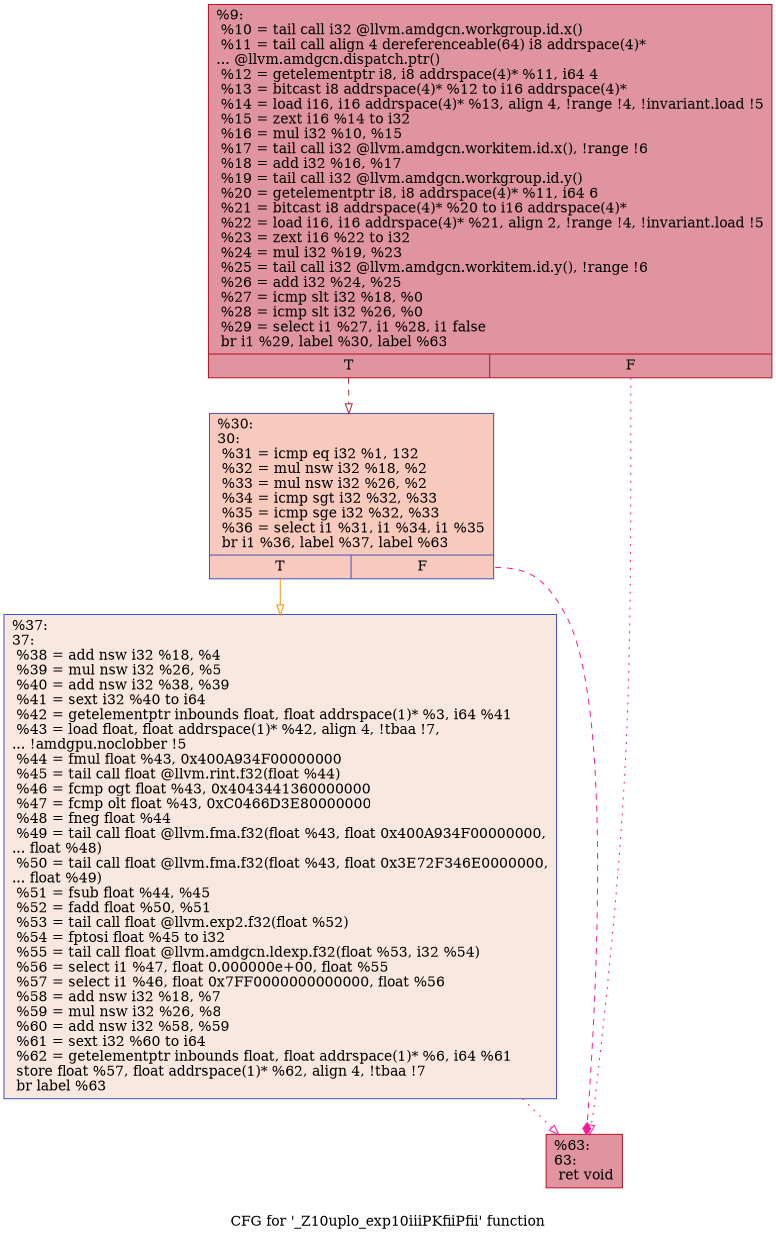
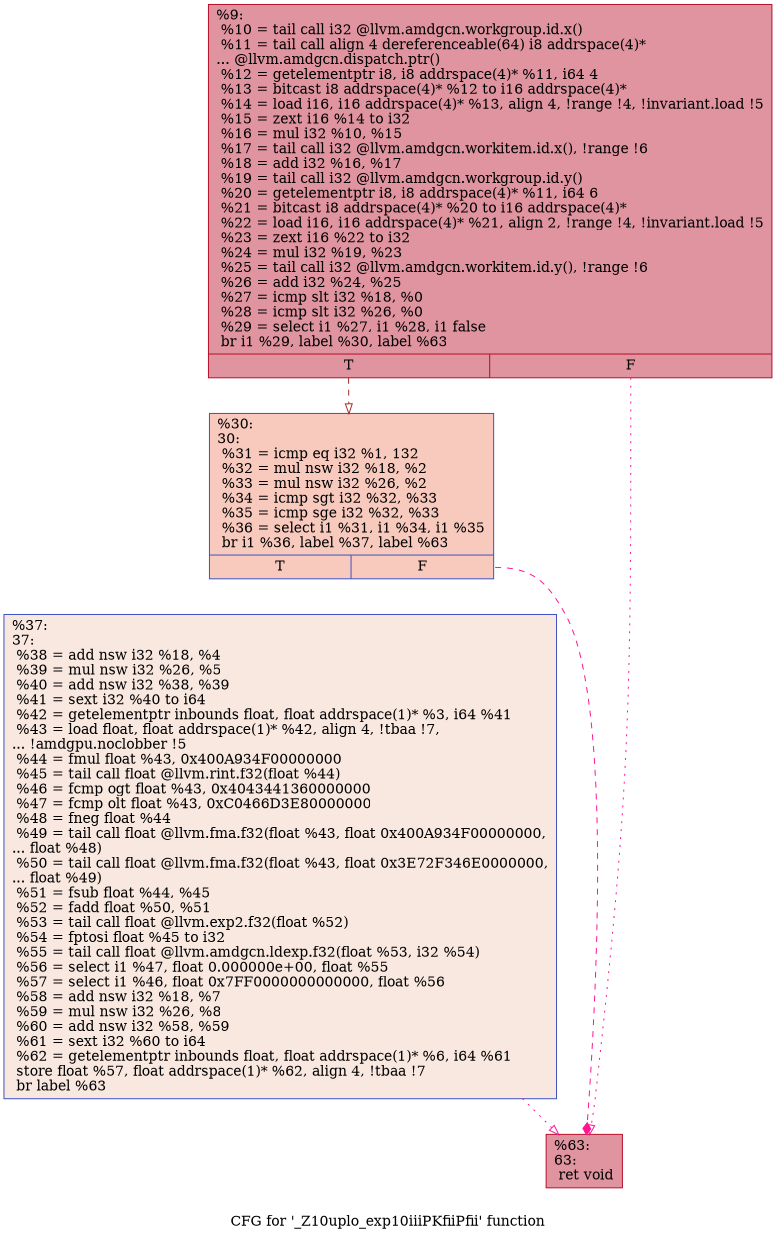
edge "%30:" -> "%37:": removed
